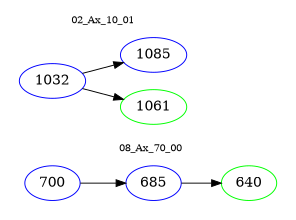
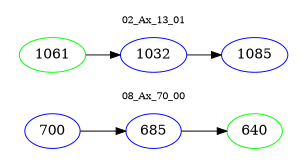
cluster "02_Ax_10_01": label "02_Ax_10_01" -> "02_Ax_13_01"
edge "1032" -> "1061": reversed
